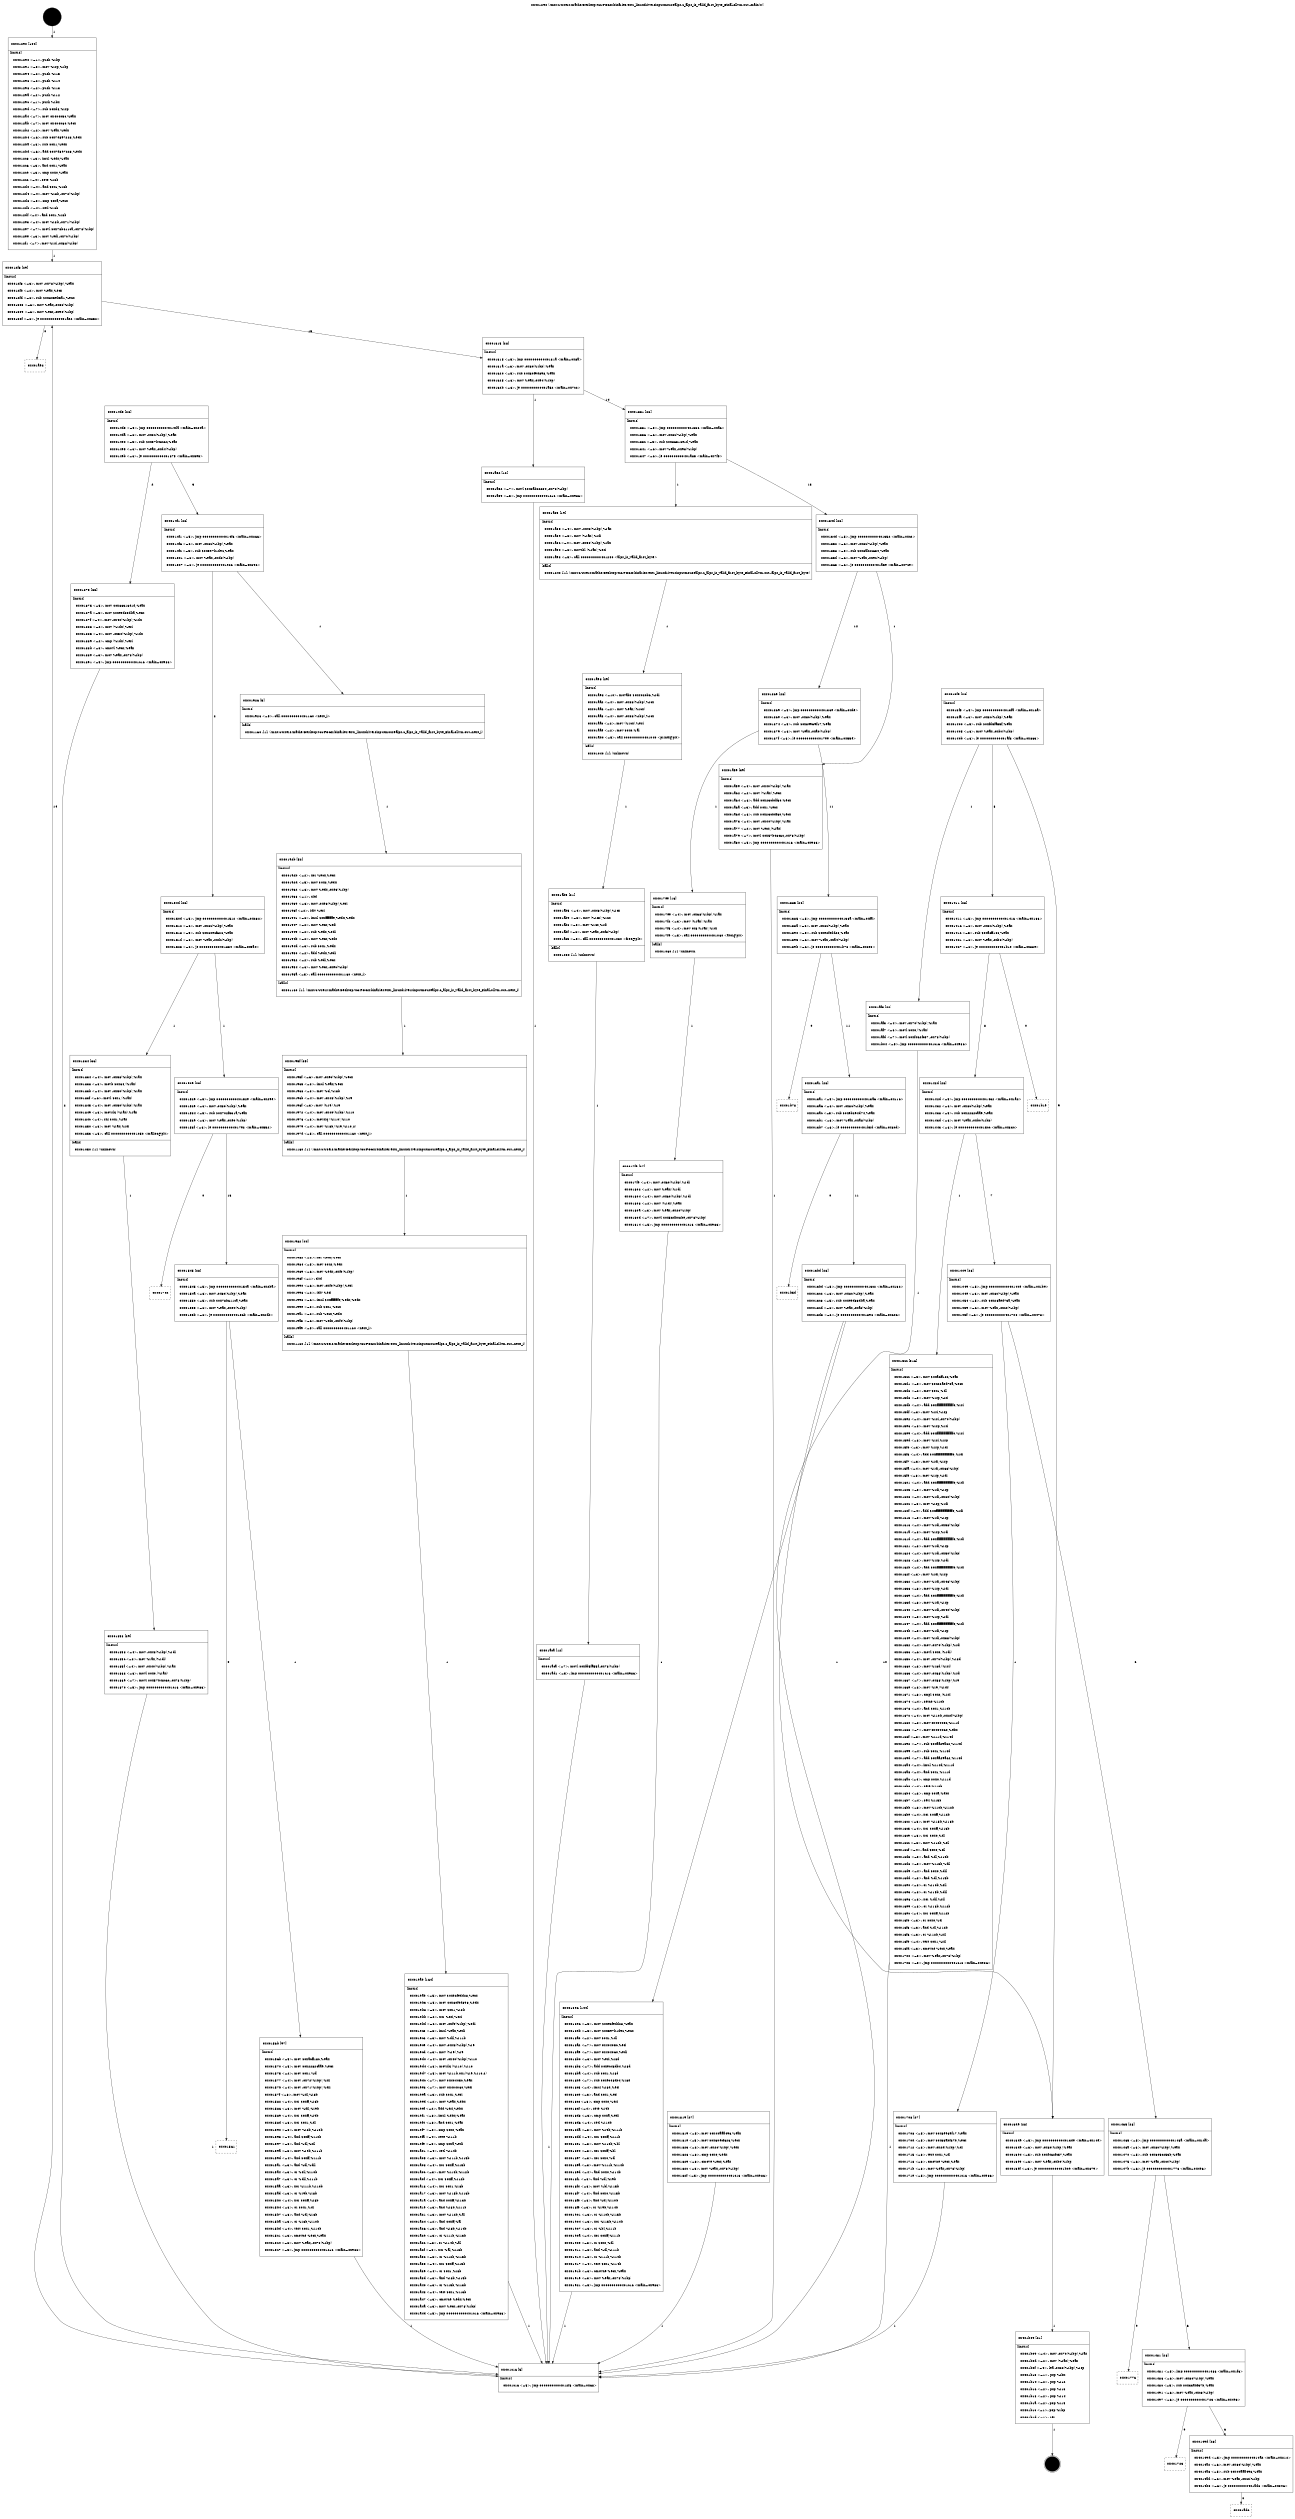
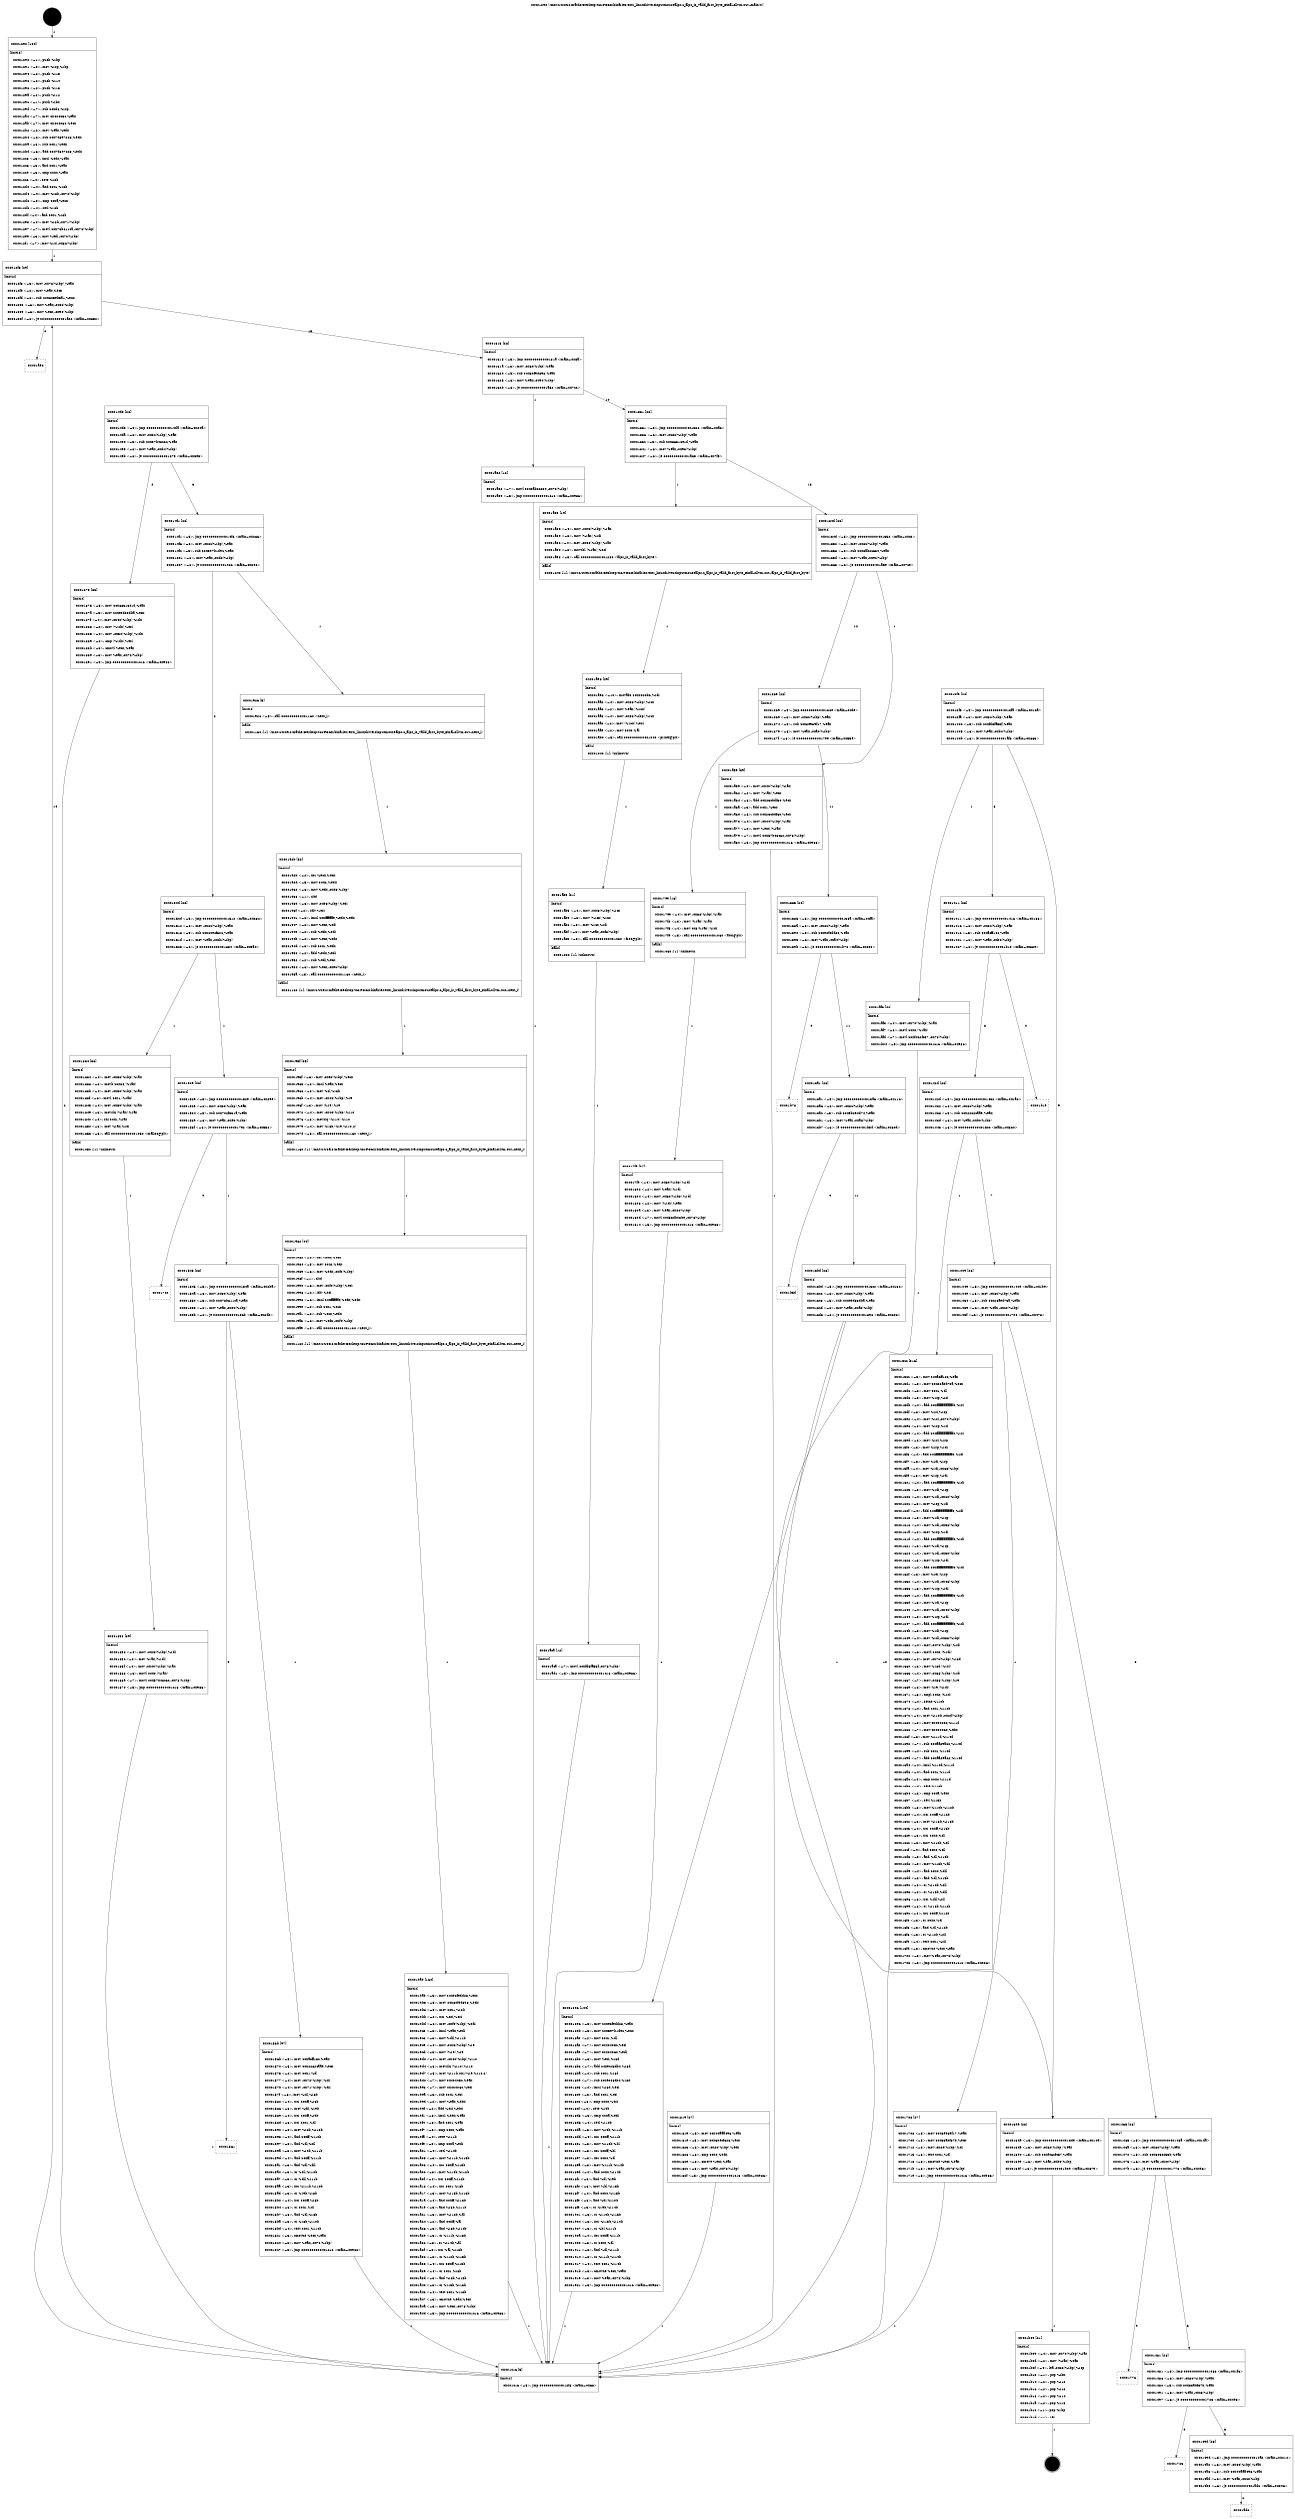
edge "0x401529 [28]" -> "0x401545 [28]": label " 13" -> " 1"
